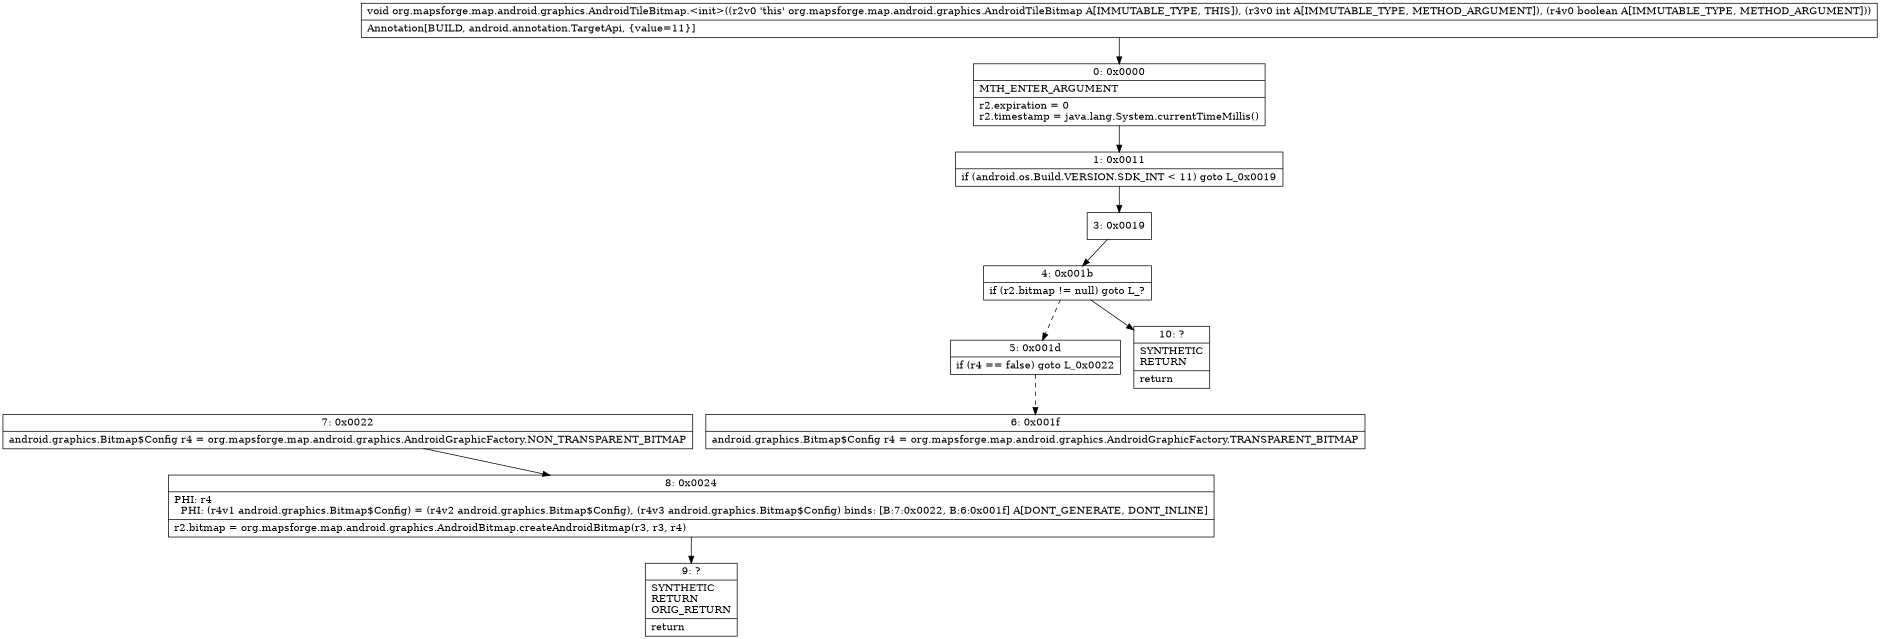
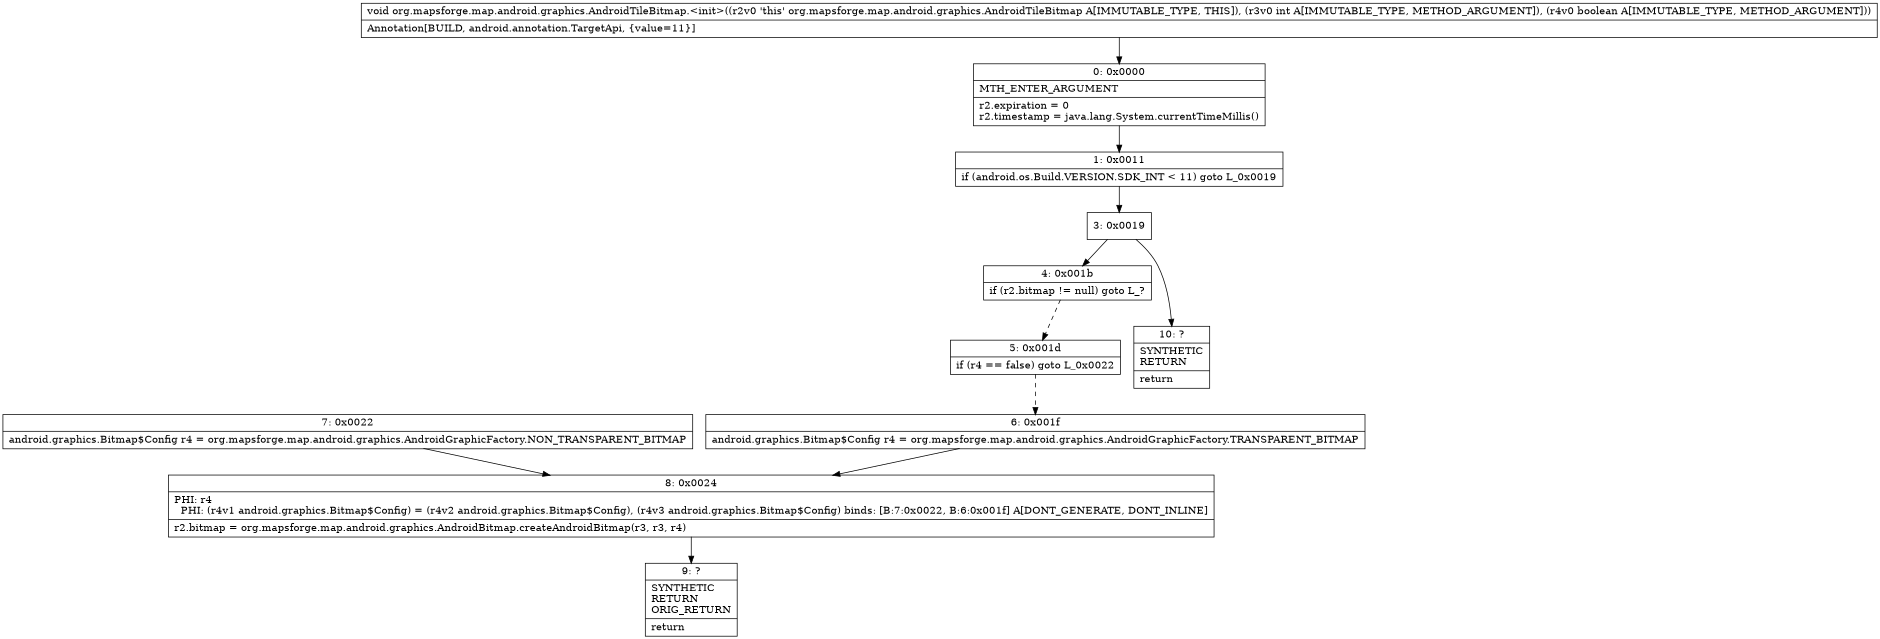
edge "4: 0x001b" -> "10: ?": now "3: 0x0019" -> "10: ?"
edge "6: 0x001f" -> "8: 0x0024": added
